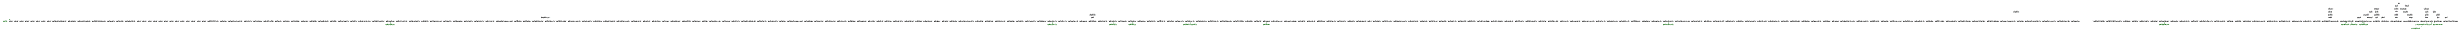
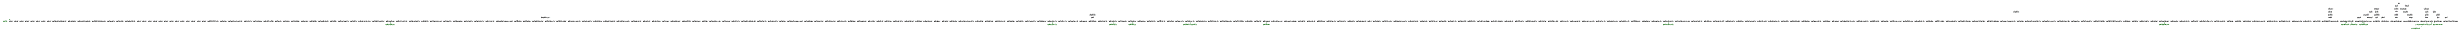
node "Zignoëlla atriella (Cooke & Ellis) Sacc.": added
